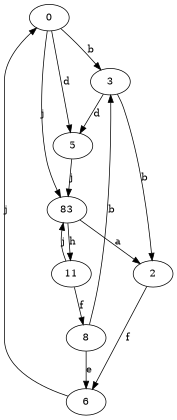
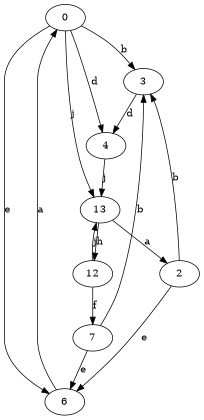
node "5": label "5" -> "4"
edge "3" -> "2": reversed
edge "0" -> "6": added, label "e"
edge "6" -> "0": label "j" -> "a"
node "83": label "83" -> "13"
node "11": label "11" -> "12"
node "8": label "8" -> "7"
edge "2" -> "6": label "f" -> "e"
